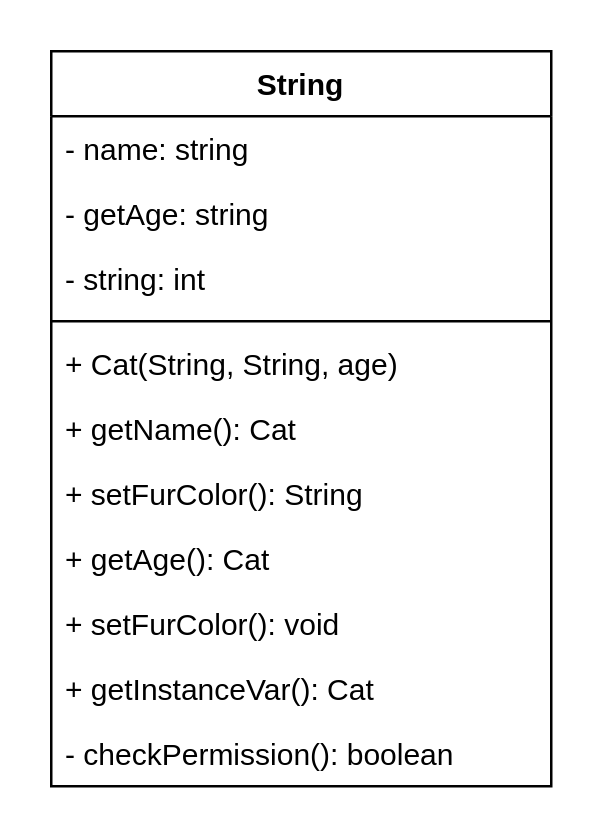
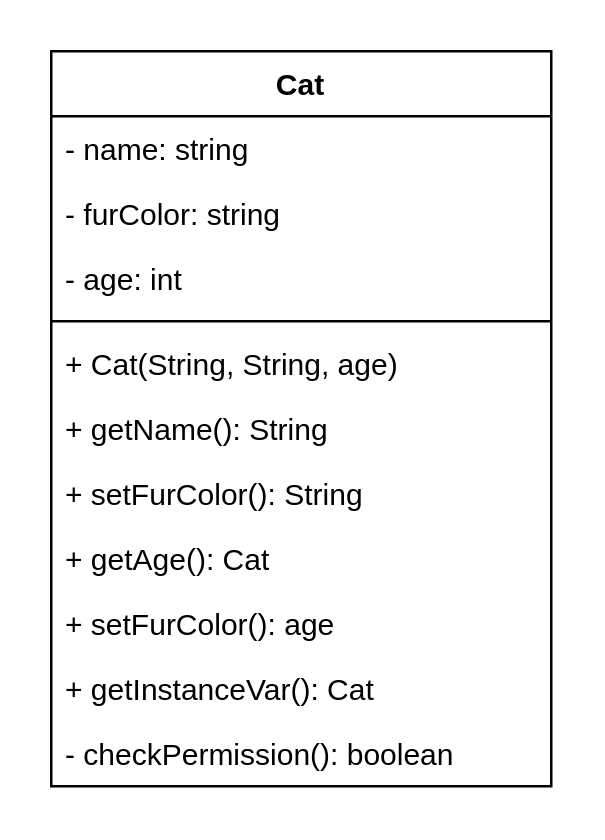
node "String": label "String" -> "Cat"
node "- getAge: string": label "- getAge: string" -> "- furColor: string"
node "- string: int": label "- string: int" -> "- age: int"
node "+ getName(): Cat": label "+ getName(): Cat" -> "+ getName(): String"
node "+ setFurColor(): void": label "+ setFurColor(): void" -> "+ setFurColor(): age"
